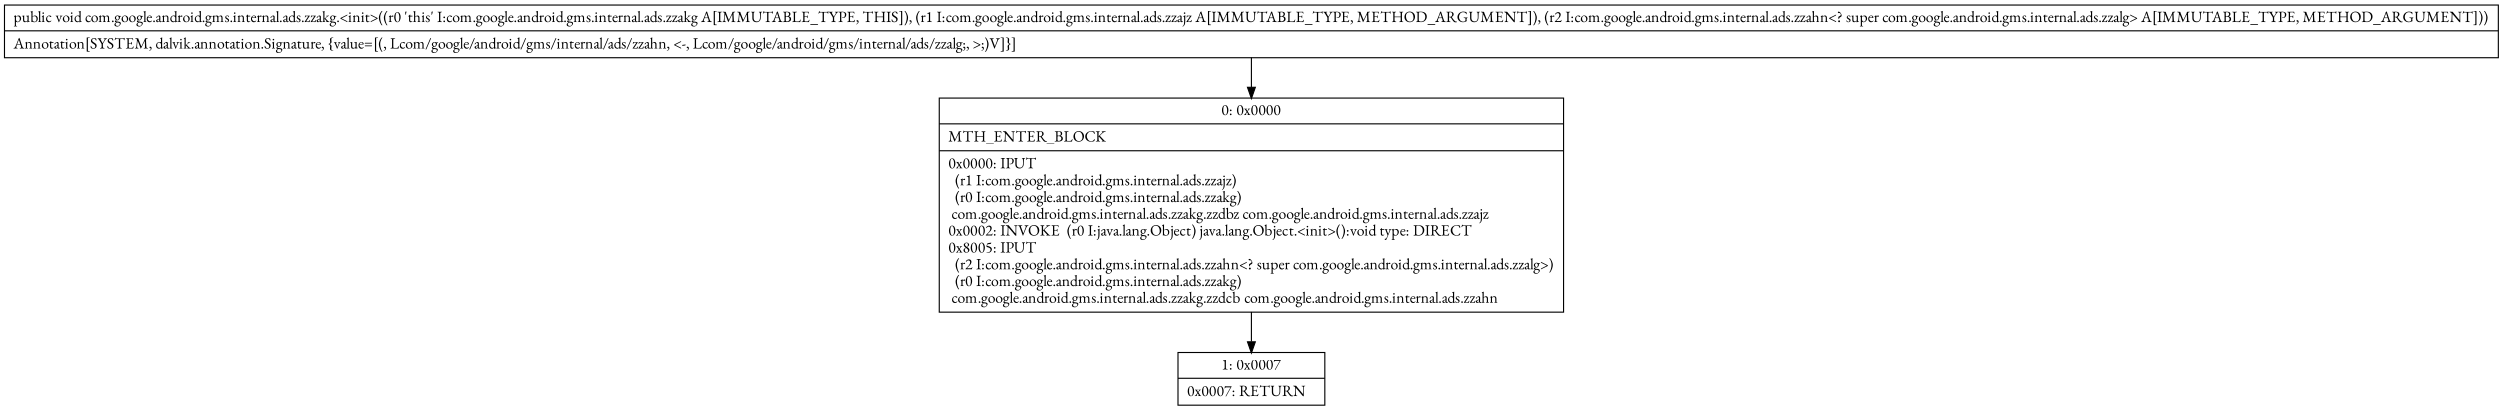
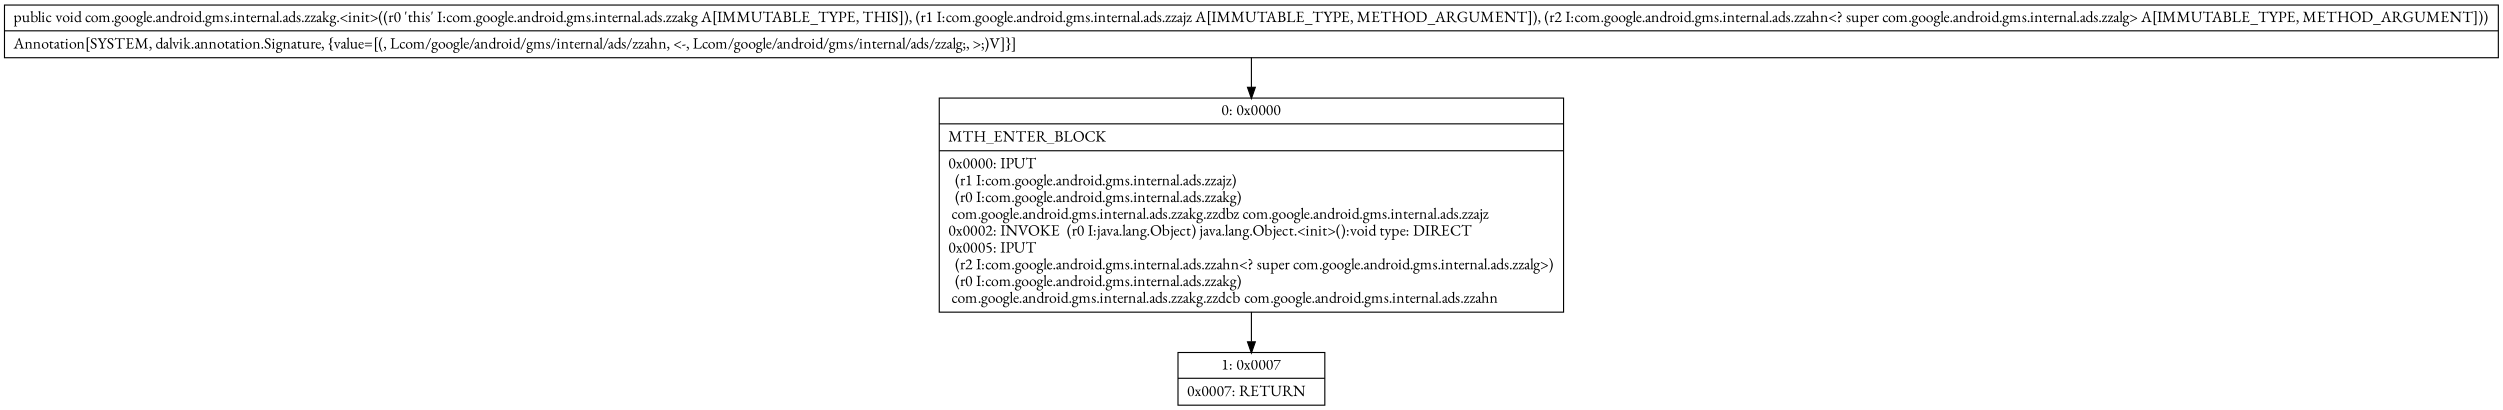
node "0: 0x0000": text "0x8005: IPUT" -> "0x0005: IPUT"
